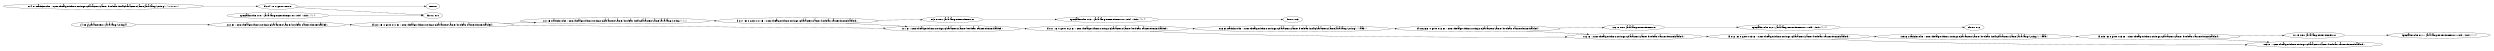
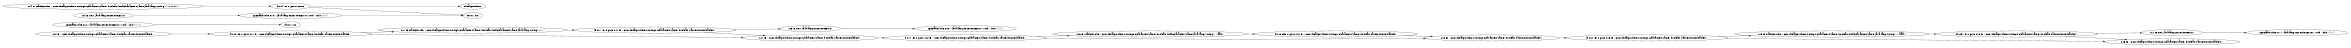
node "return": label "return" -> "thealgorithms"
node "$r0 = new java.lang.AssertionError": added
node "throw $r3": removed
node "r4 := @parameter0: java.lang.String[]": removed
node "$r2 = new java.lang.AssertionError": removed
